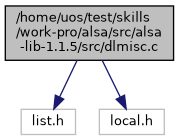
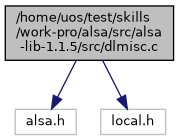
node "list.h": label "list.h" -> "alsa.h"
